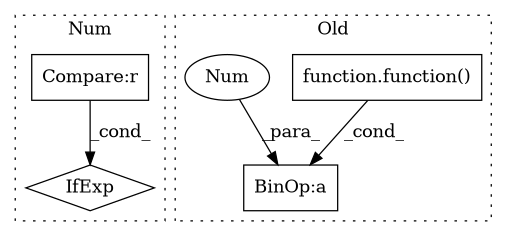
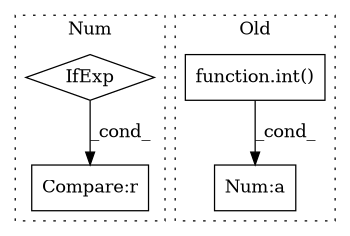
node "Num": removed
node "function.function()": label "function.function()" -> "function.int()"
edge "Compare:r" -> "IfExp": reversed
node "BinOp:a": label "BinOp:a" -> "Num:a"
